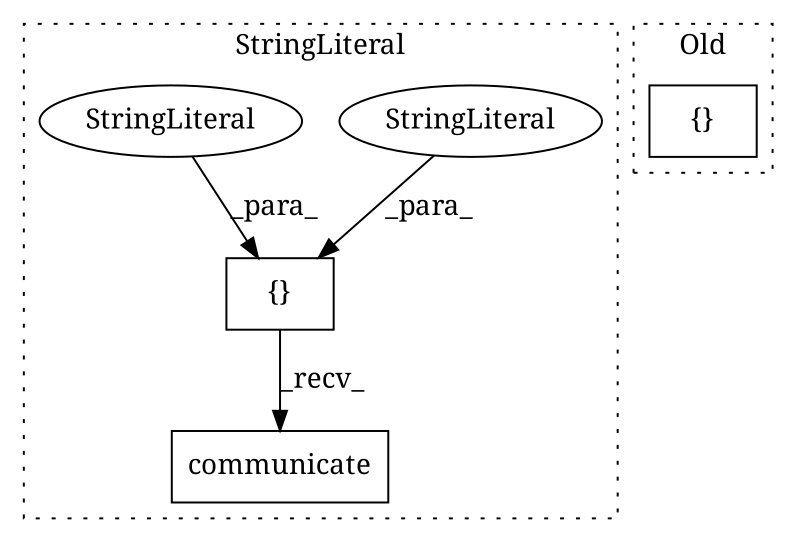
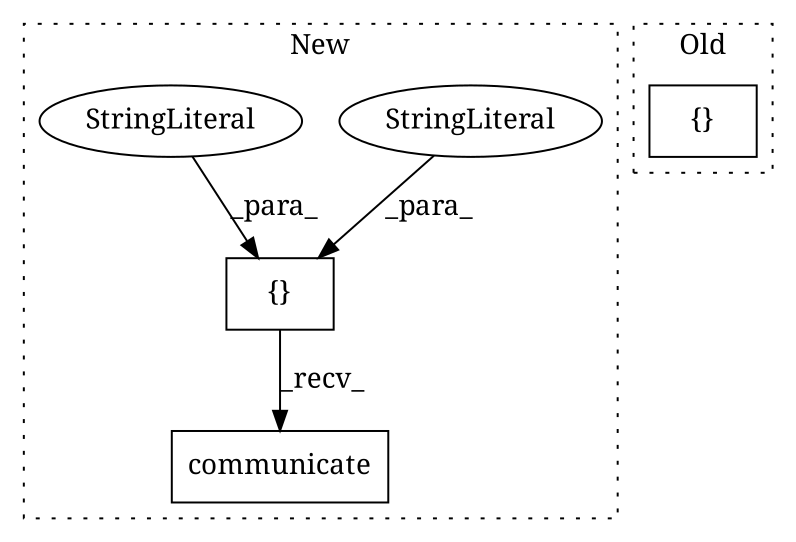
cluster "StringLiteral": label "StringLiteral" -> "New"
